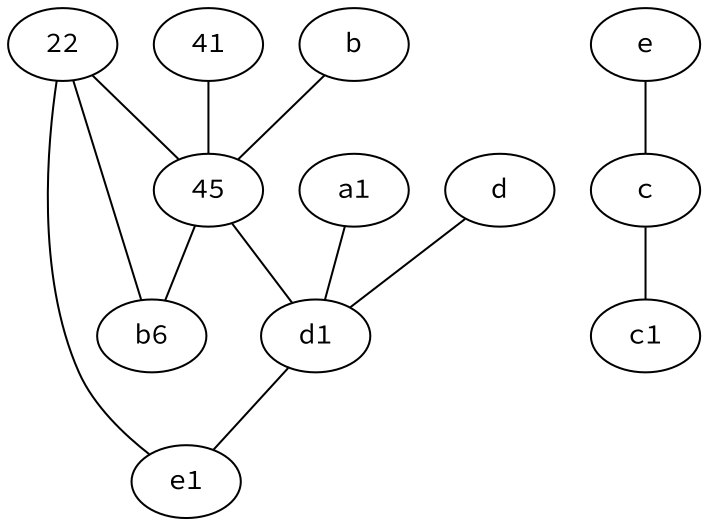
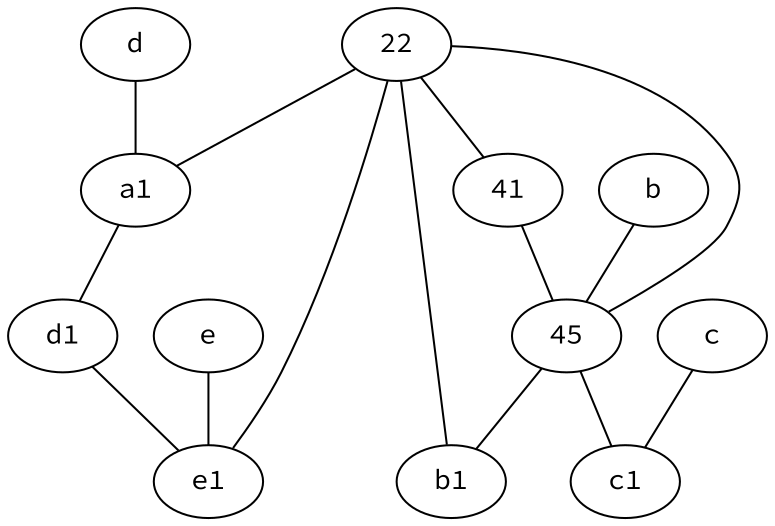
edge "22" -- "a1": added
edge "22" -- "41": added
edge "e" -- "c": now "e" -- "e1"
edge "45" -- "d1": now "45" -- "c1"
edge "d" -- "d1": now "d" -- "a1"
node "b6": label "b6" -> "b1"
